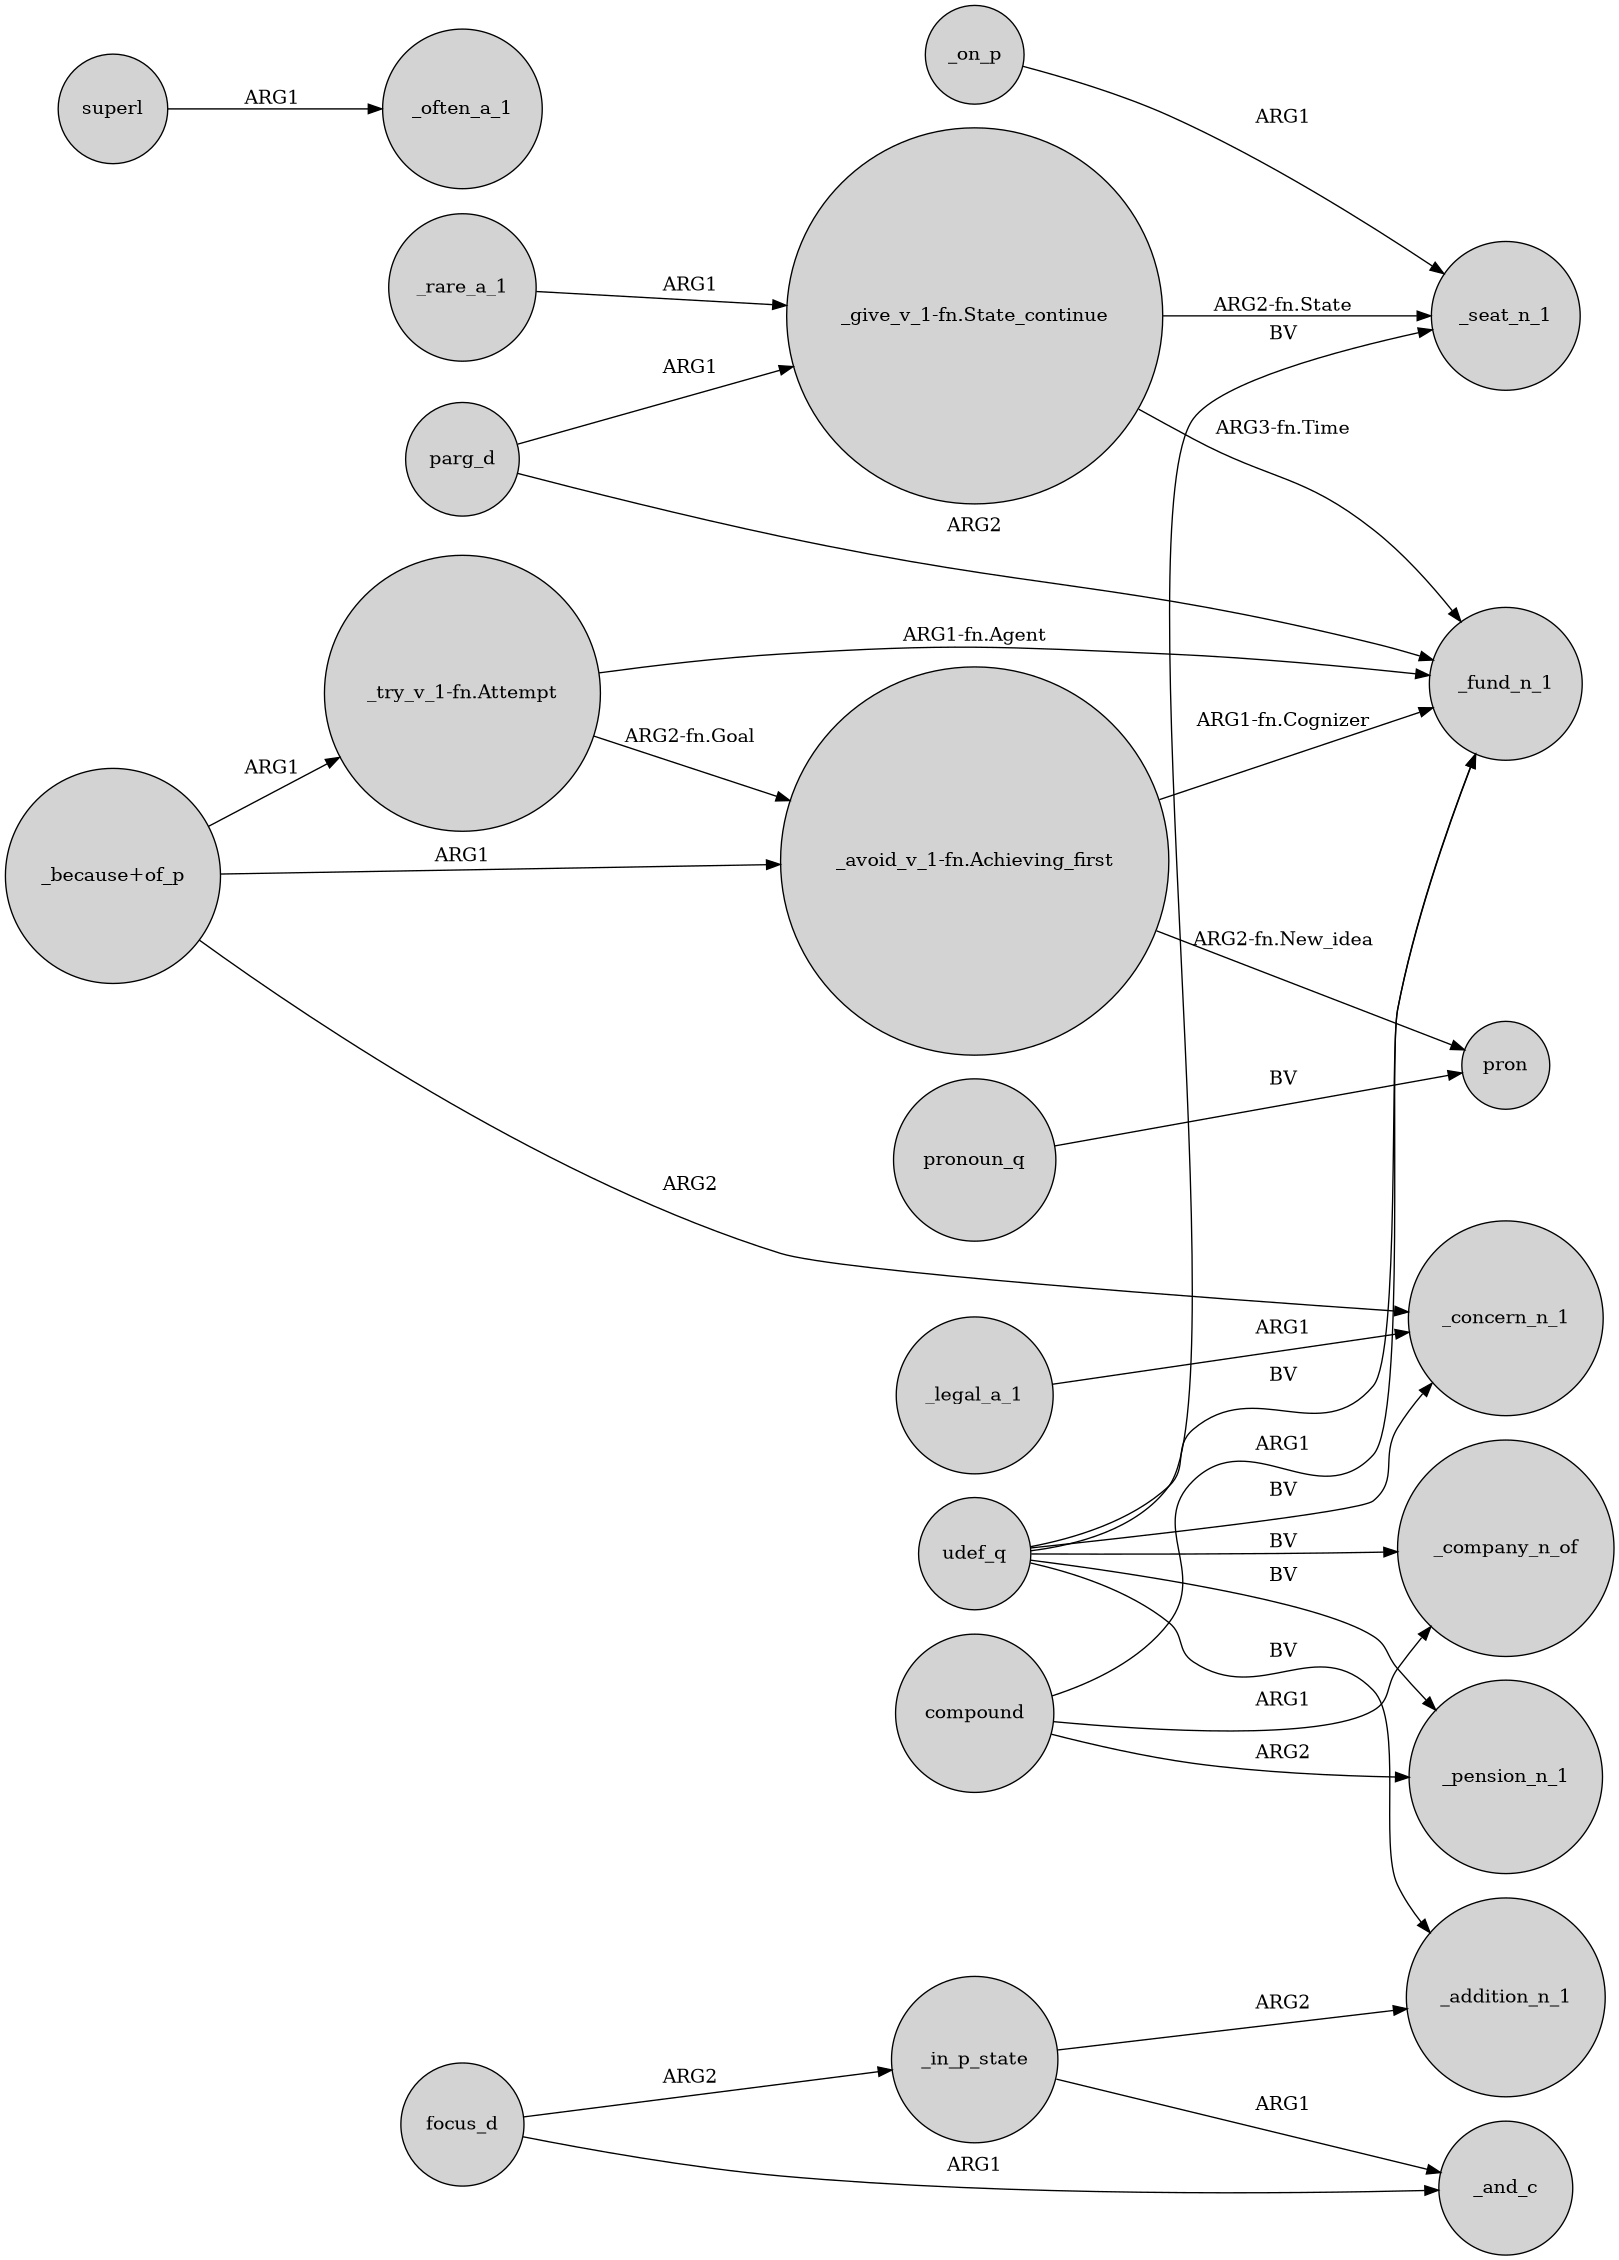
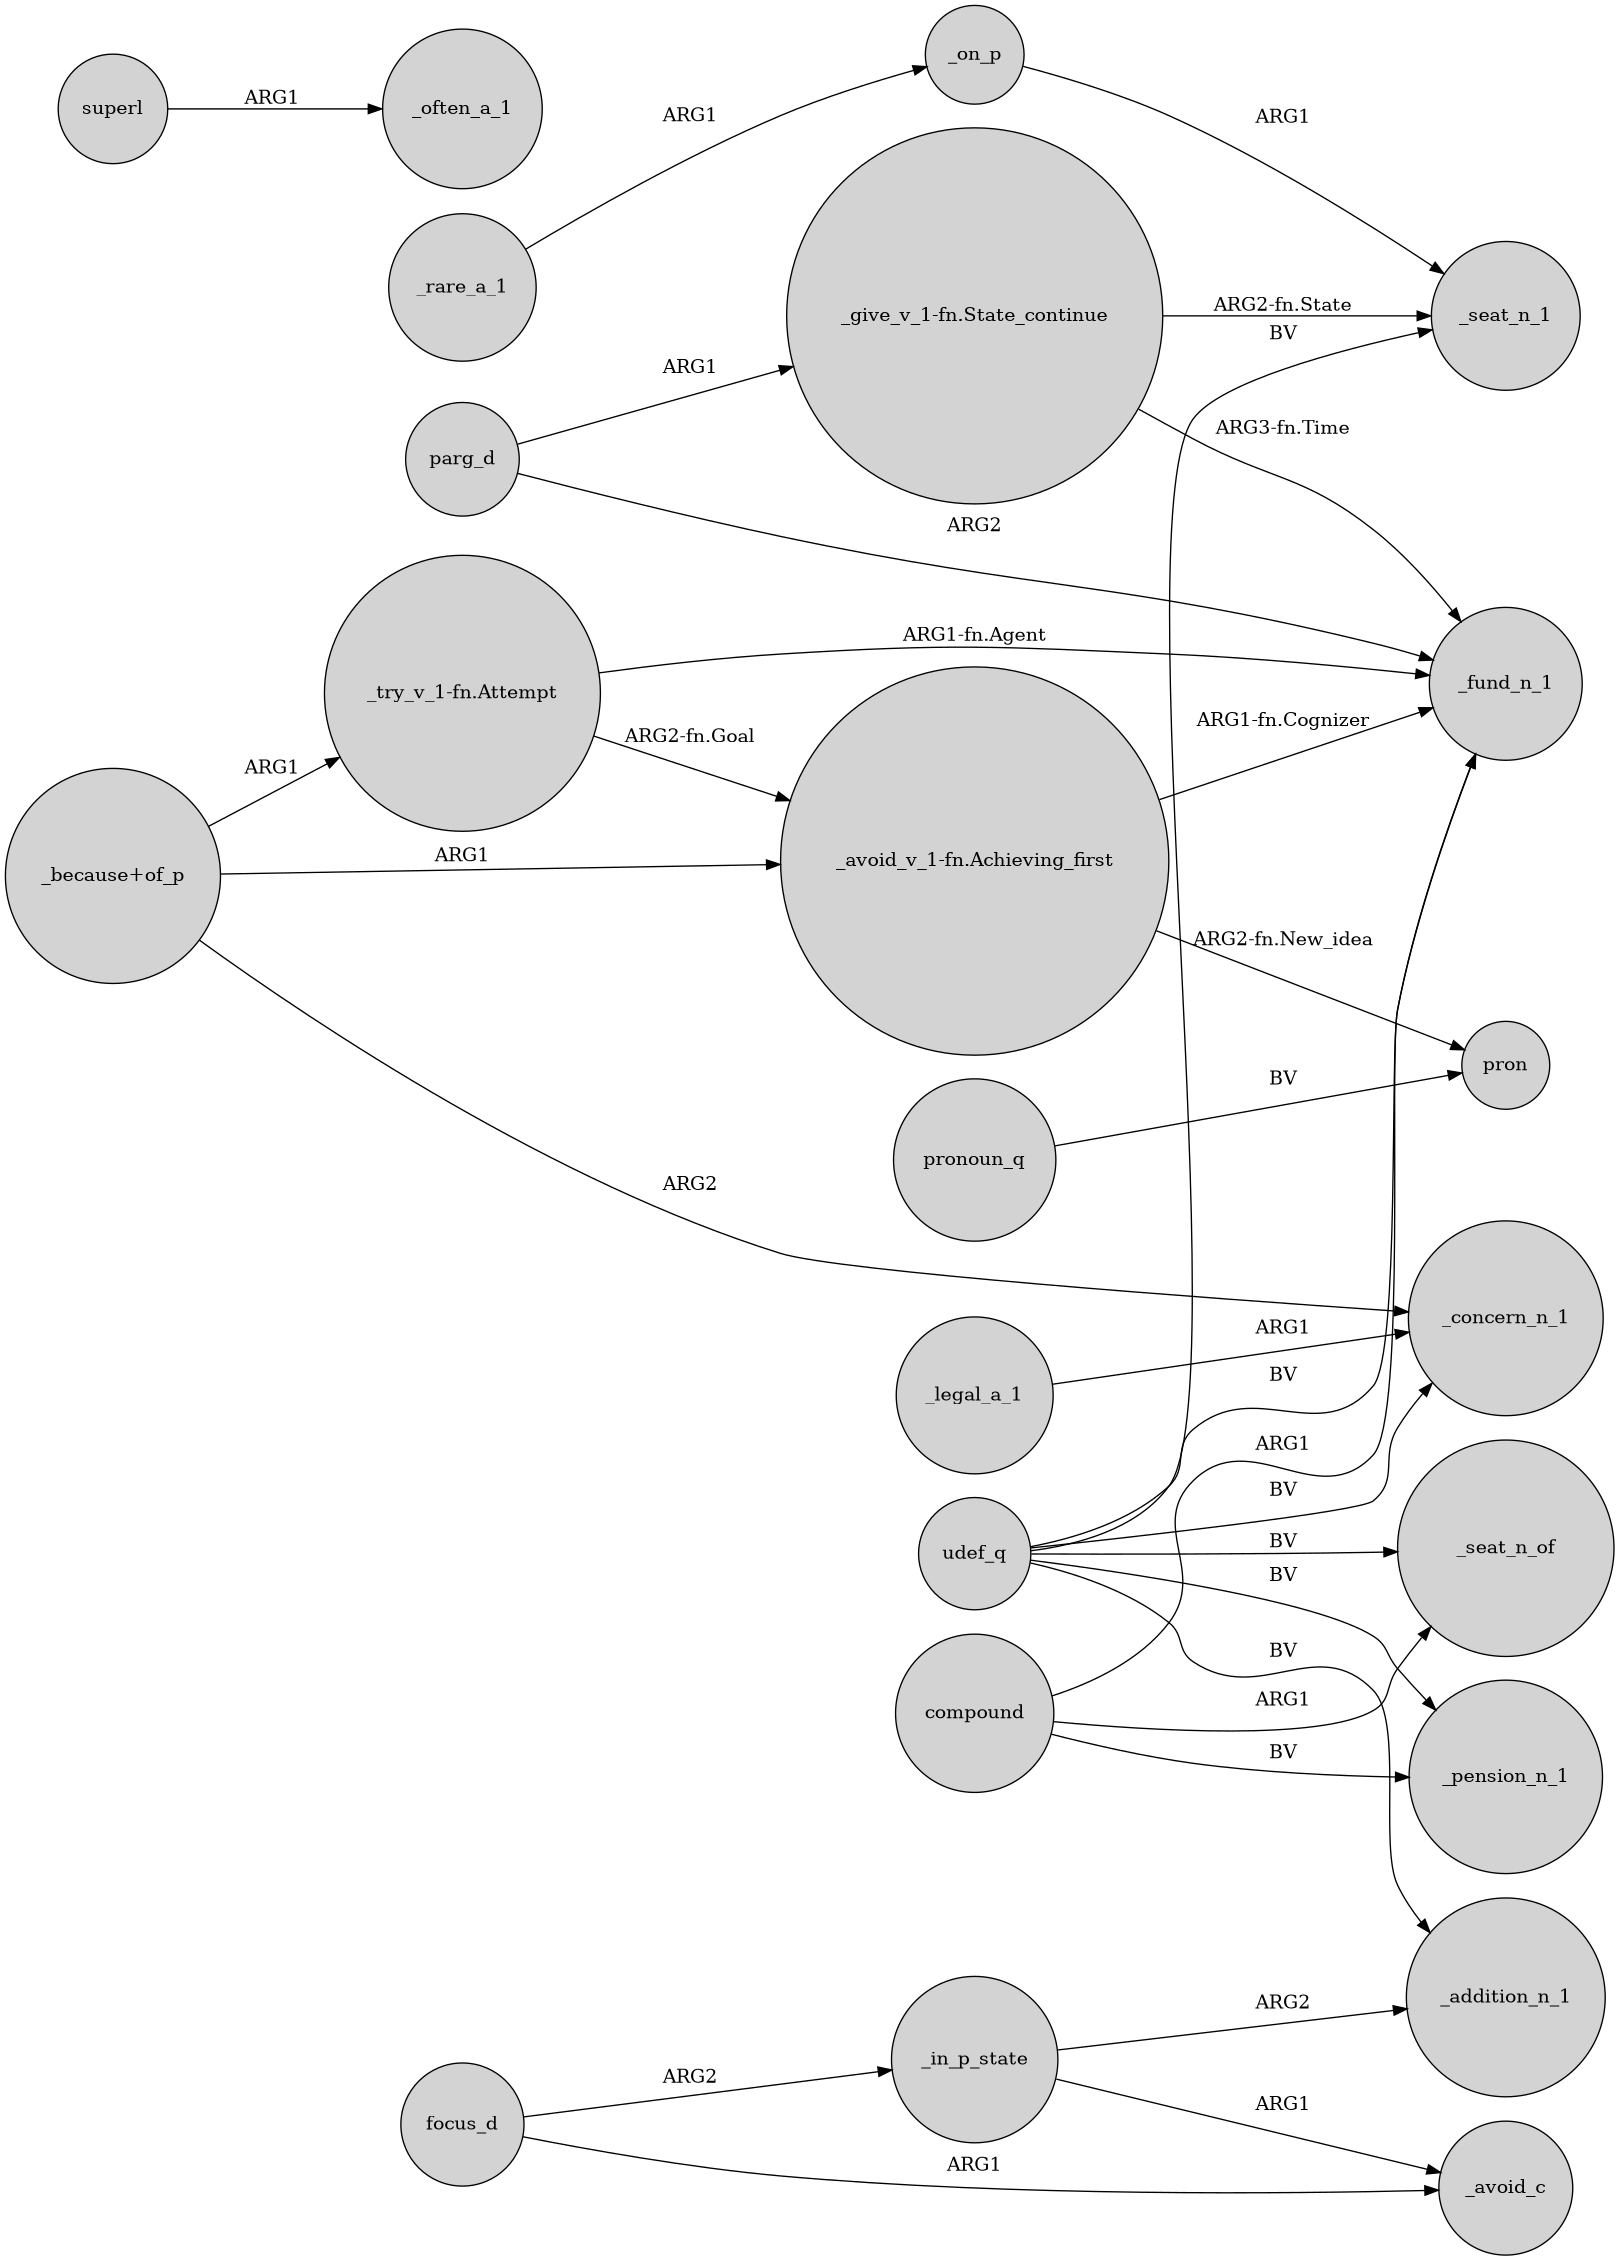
edge "_rare_a_1" -> "_give_v_1-fn.State_continue": now "_rare_a_1" -> "_on_p"
node "_company_n_of": label "_company_n_of" -> "_seat_n_of"
edge "compound" -> "_pension_n_1": label "ARG2" -> "BV"
node "_and_c": label "_and_c" -> "_avoid_c"
